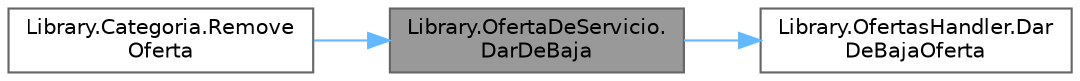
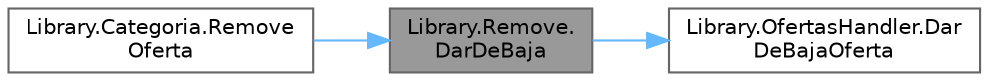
node "Library.OfertaDeServicio. DarDeBaja": label "Library.OfertaDeServicio. DarDeBaja" -> "Library.Remove. DarDeBaja"
